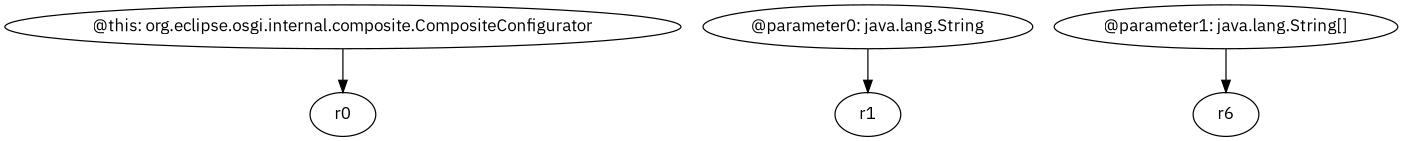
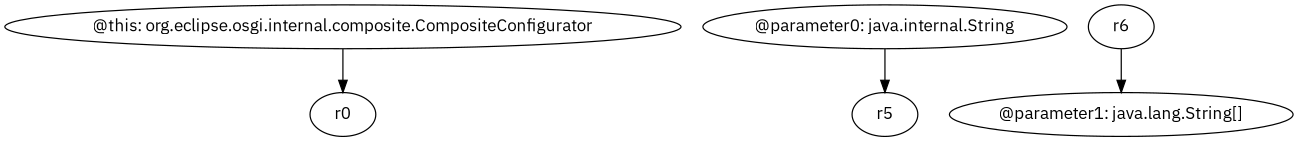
node "@parameter0: java.lang.String": label "@parameter0: java.lang.String" -> "@parameter0: java.internal.String"
edge "@parameter1: java.lang.String[]" -> "r6": reversed
node "r1": label "r1" -> "r5"
